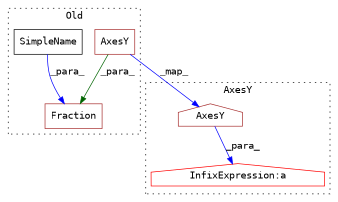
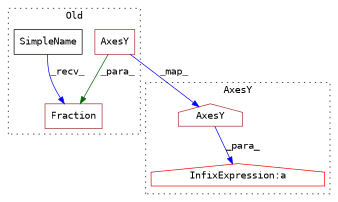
edge "SimpleName" -> "Fraction": label "_para_" -> "_recv_"
